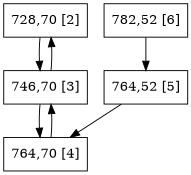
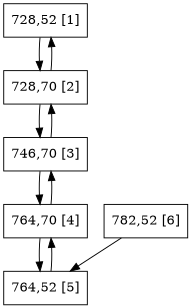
node "728,52 [1]": added
edge "764,70 [4]" -> "764,52 [5]": added
